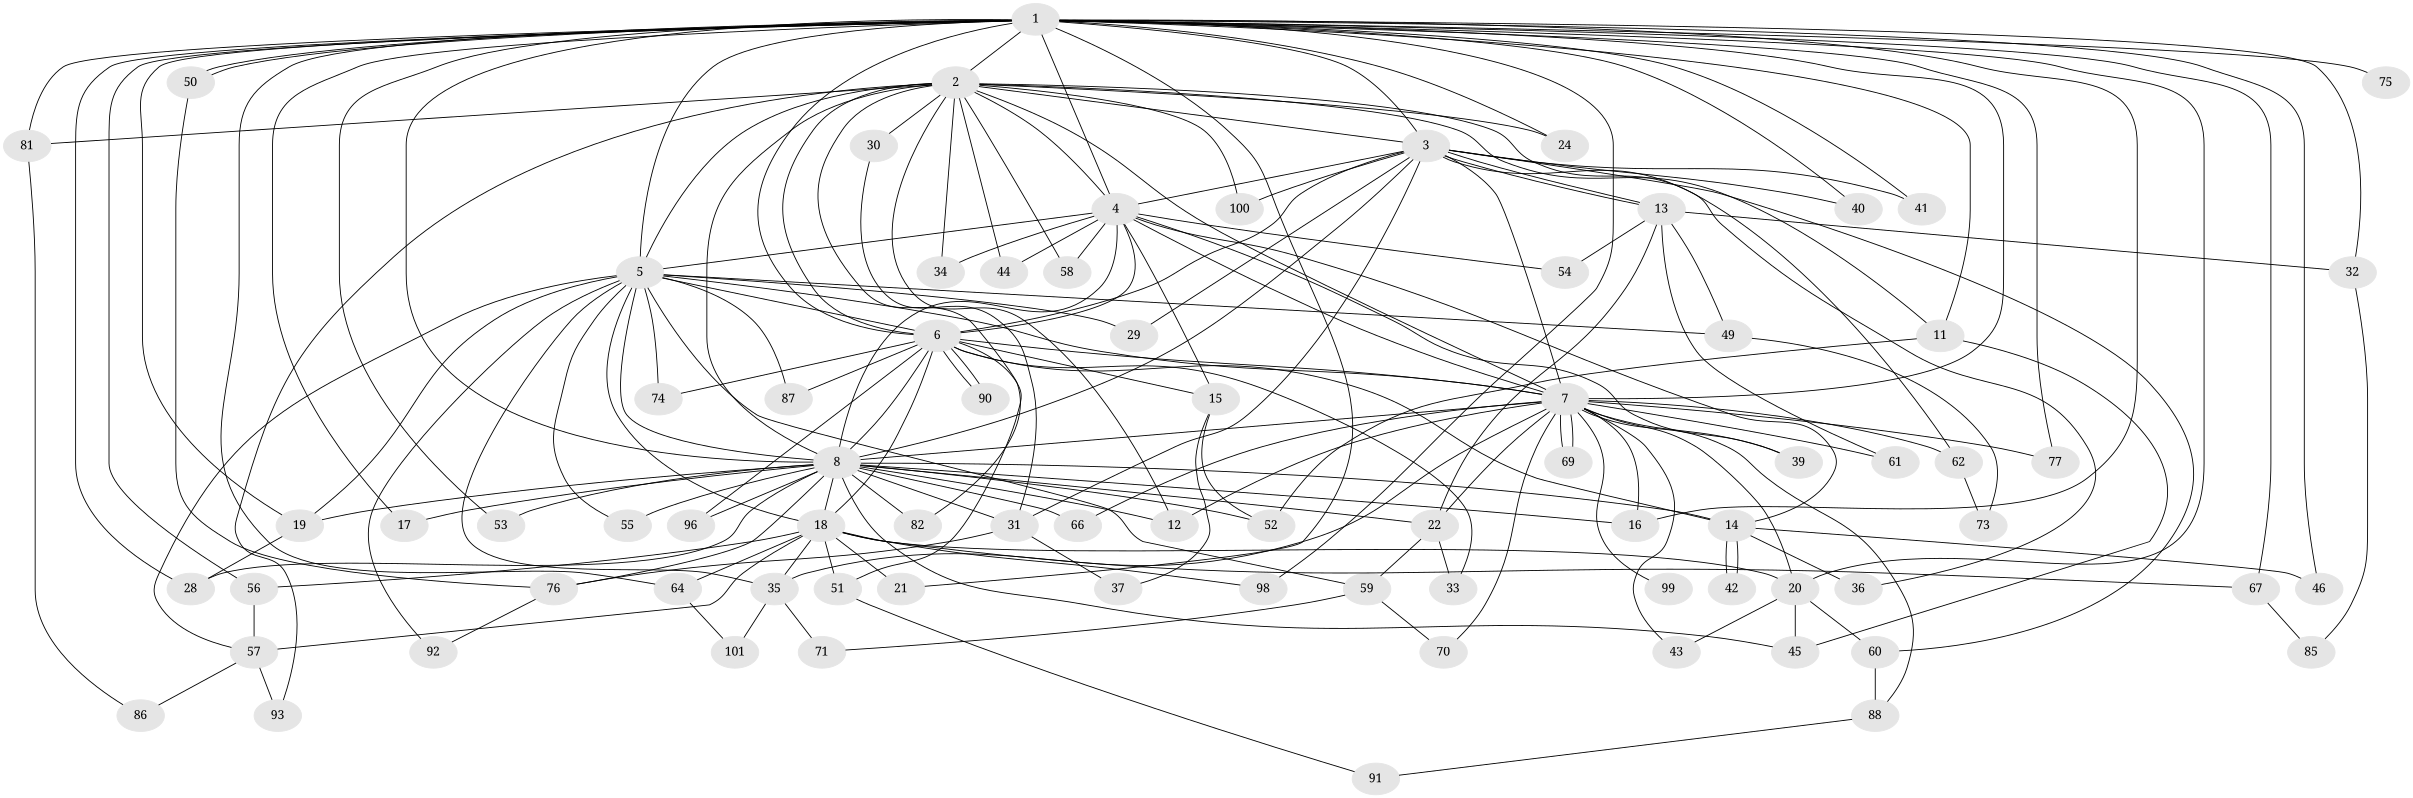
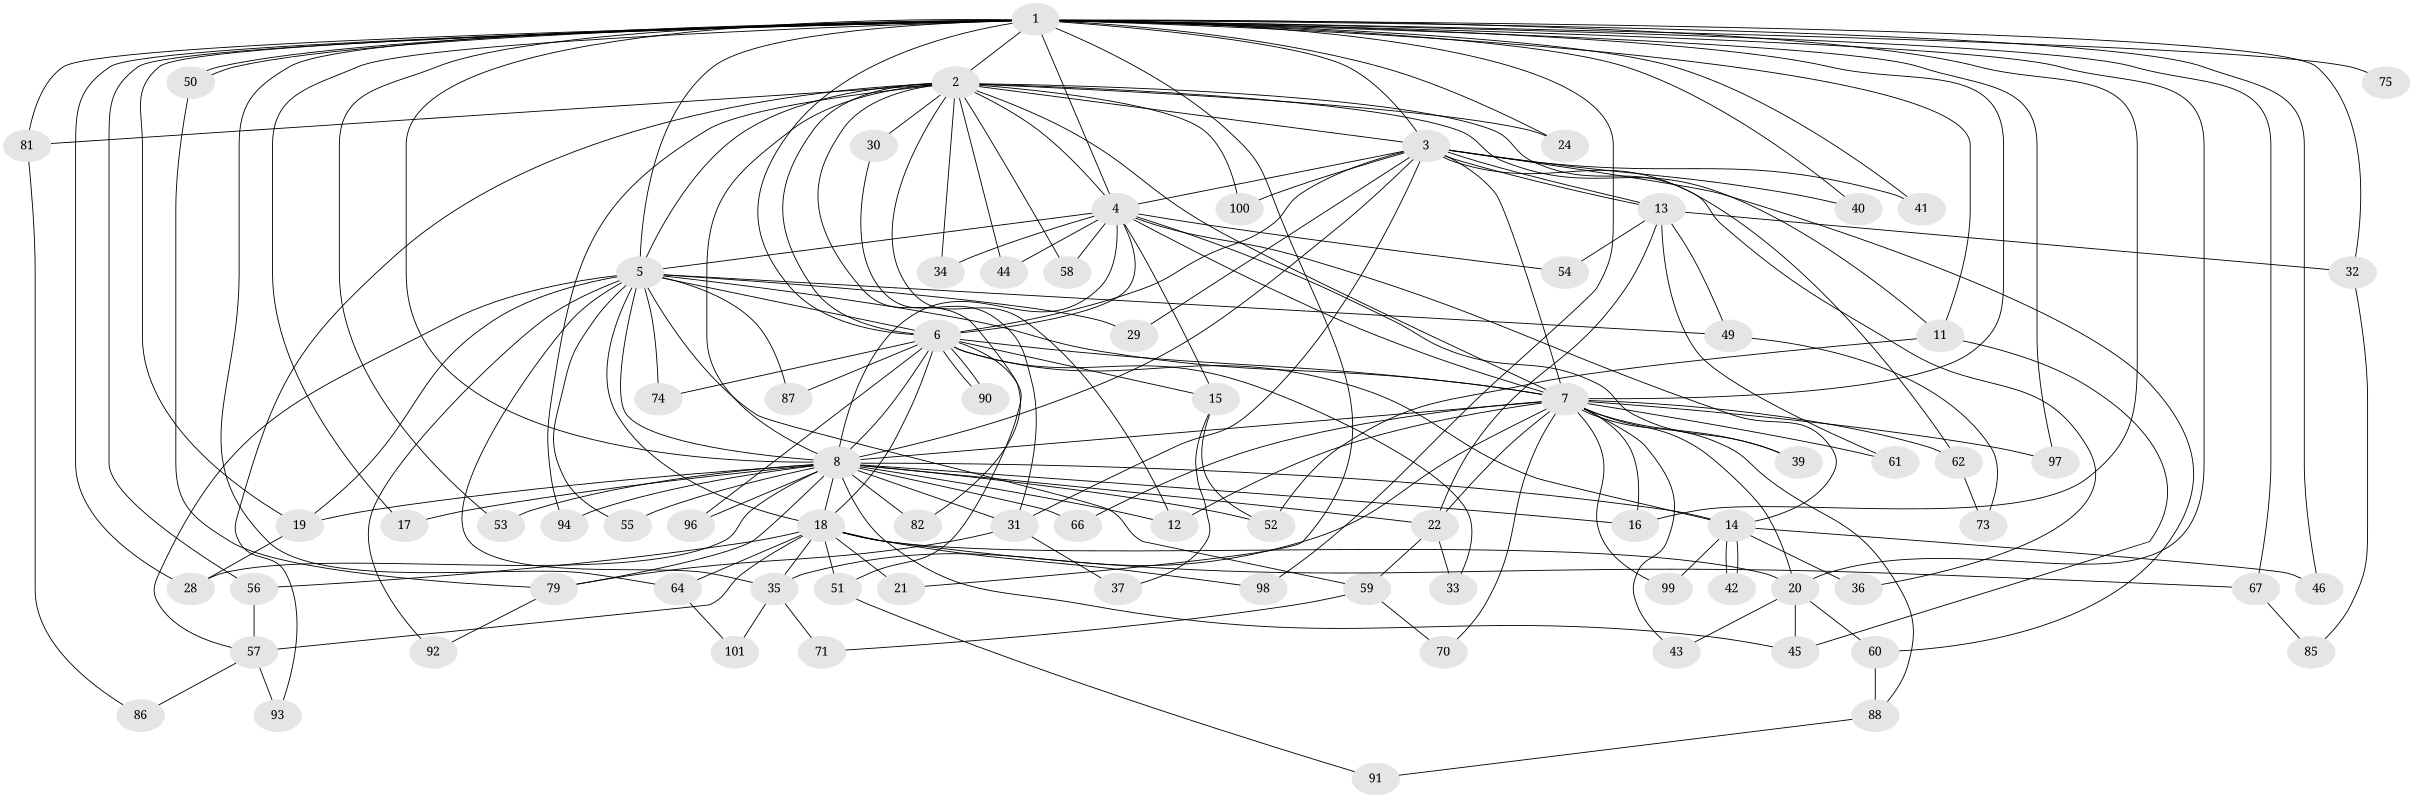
node "69": removed
node "77": label "77" -> "97"
node "94": added
edge "14" -- "99": added
node "76": label "76" -> "79"
